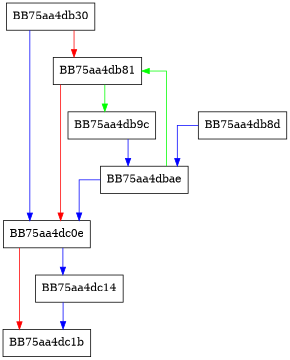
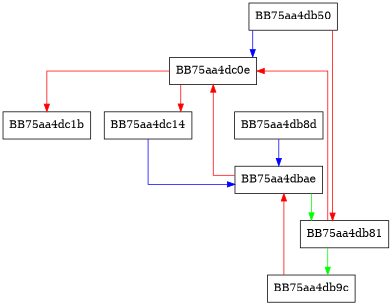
node "BB75aa4db30": label "BB75aa4db30" -> "BB75aa4db50"
edge "BB75aa4db9c" -> "BB75aa4dbae": color blue -> red
edge "BB75aa4dbae" -> "BB75aa4dc0e": color blue -> red
edge "BB75aa4dc0e" -> "BB75aa4dc14": color blue -> red
edge "BB75aa4dc14" -> "BB75aa4dc1b": now "BB75aa4dc14" -> "BB75aa4dbae"
